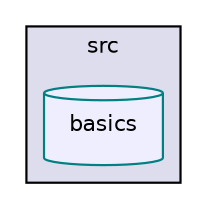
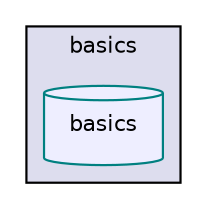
cluster "src": label "src" -> "basics"
